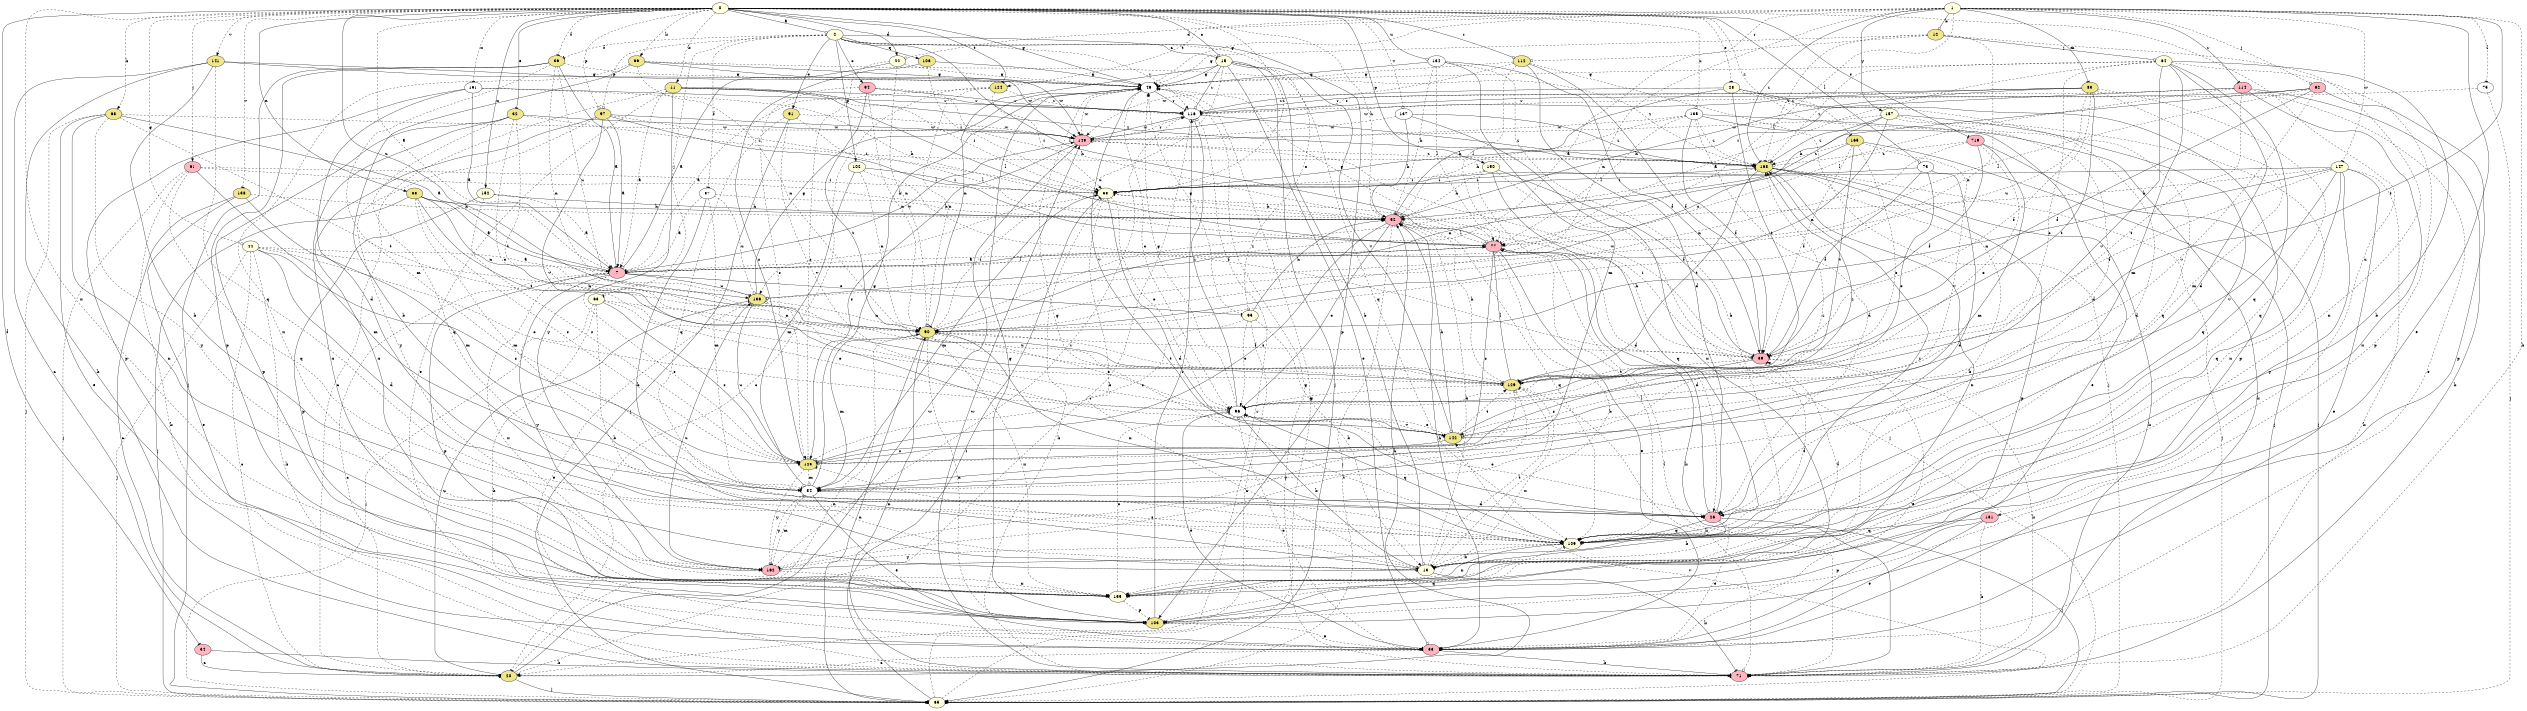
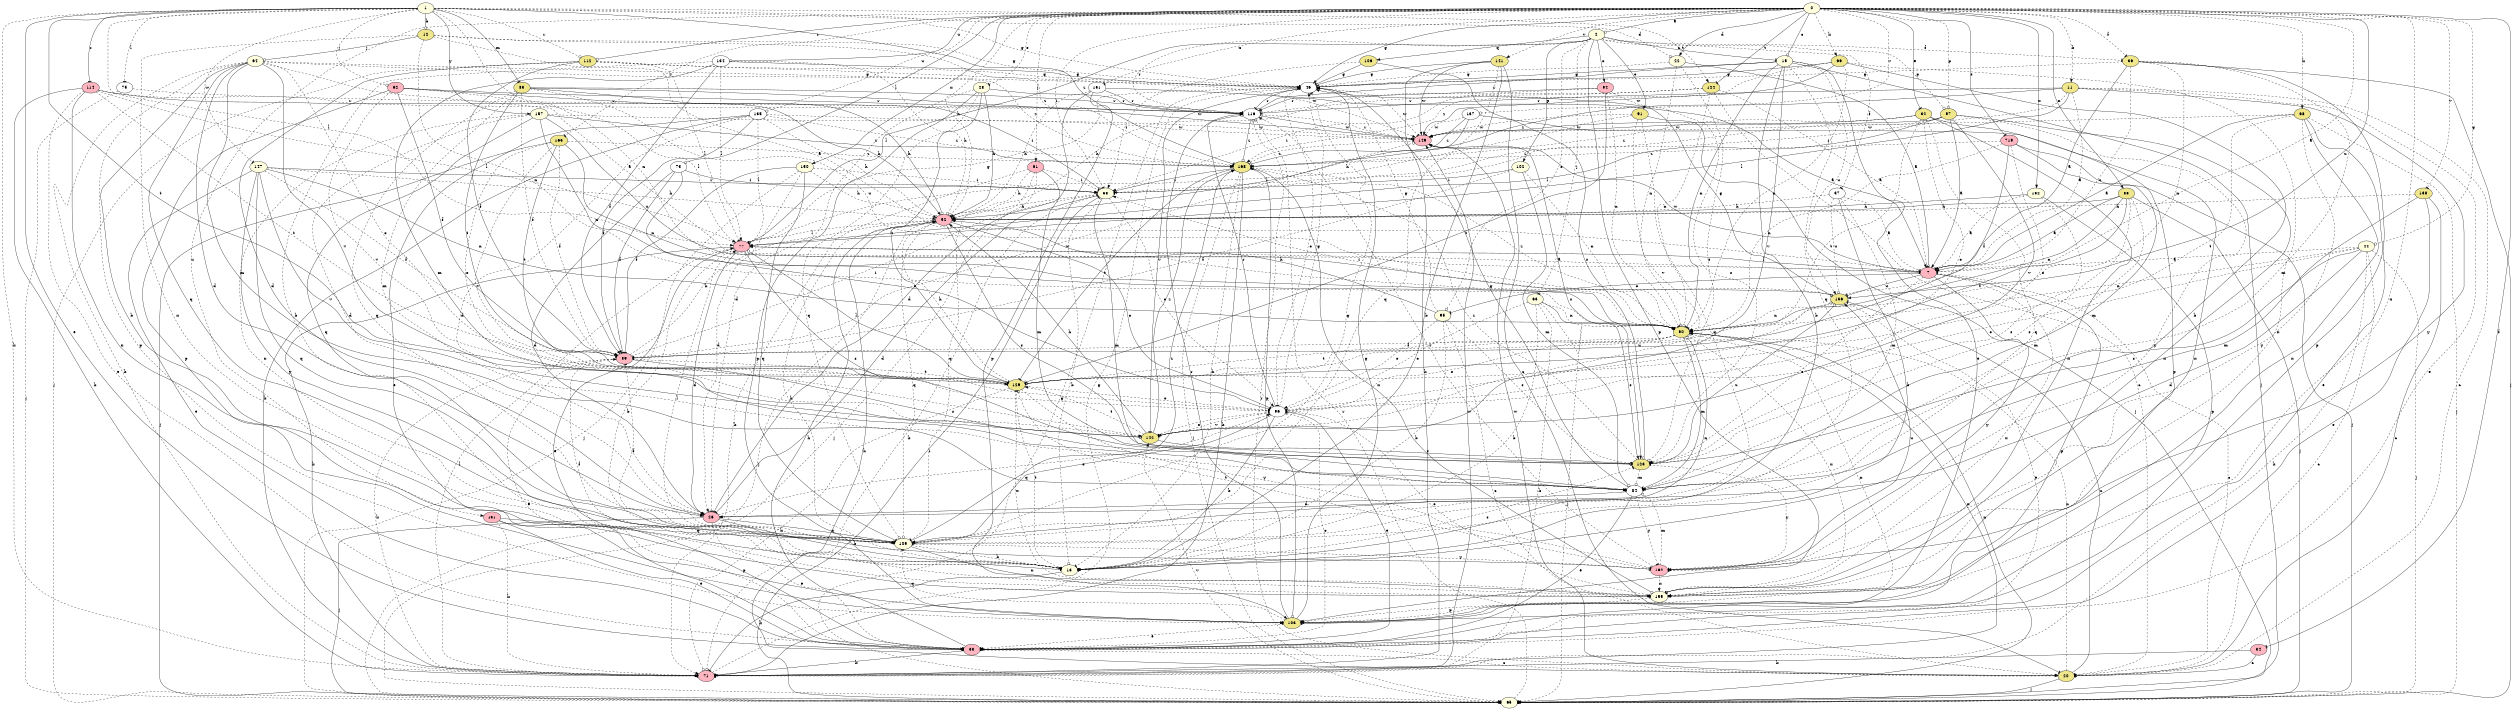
edge "0" -> "150": label "p" -> "x"
edge "147" -> "71": now "64" -> "71"
